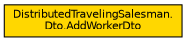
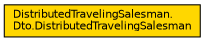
node "DistributedTravelingSalesman. Dto.AddWorkerDto": label "DistributedTravelingSalesman. Dto.AddWorkerDto" -> "DistributedTravelingSalesman. Dto.DistributedTravelingSalesman"
